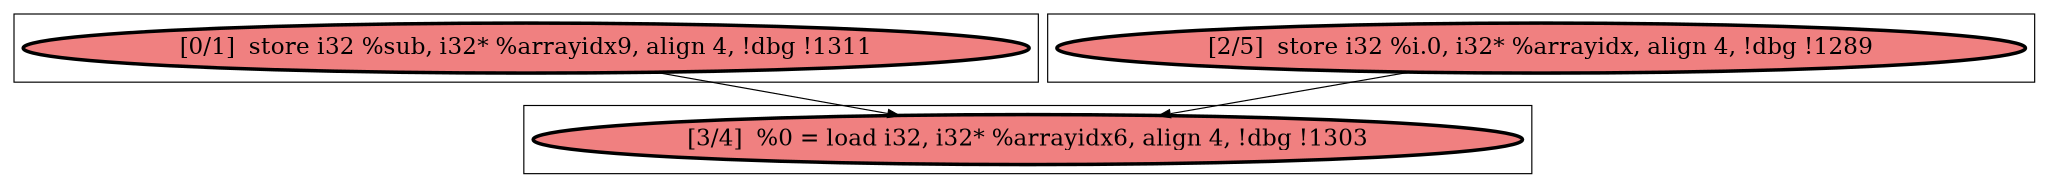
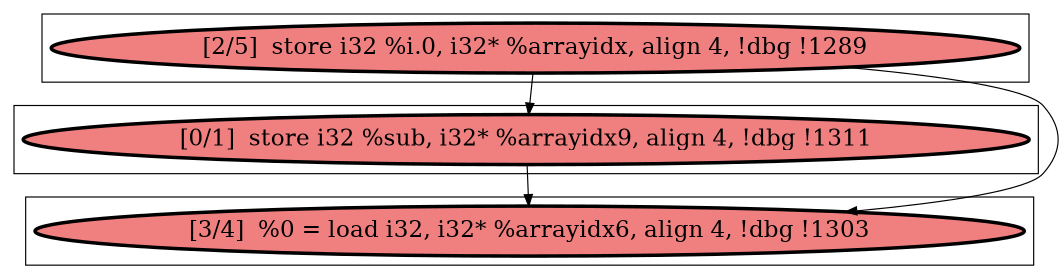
edge "[2/5]  store i32 %i.0, i32* %arrayidx, align 4, !dbg !1289" -> "[0/1]  store i32 %sub, i32* %arrayidx9, align 4, !dbg !1311": added
